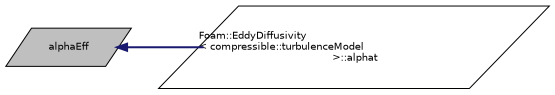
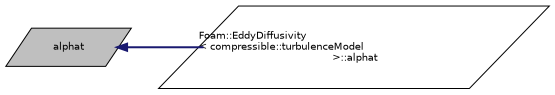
node "alphaEff": label "alphaEff" -> "alphat"
